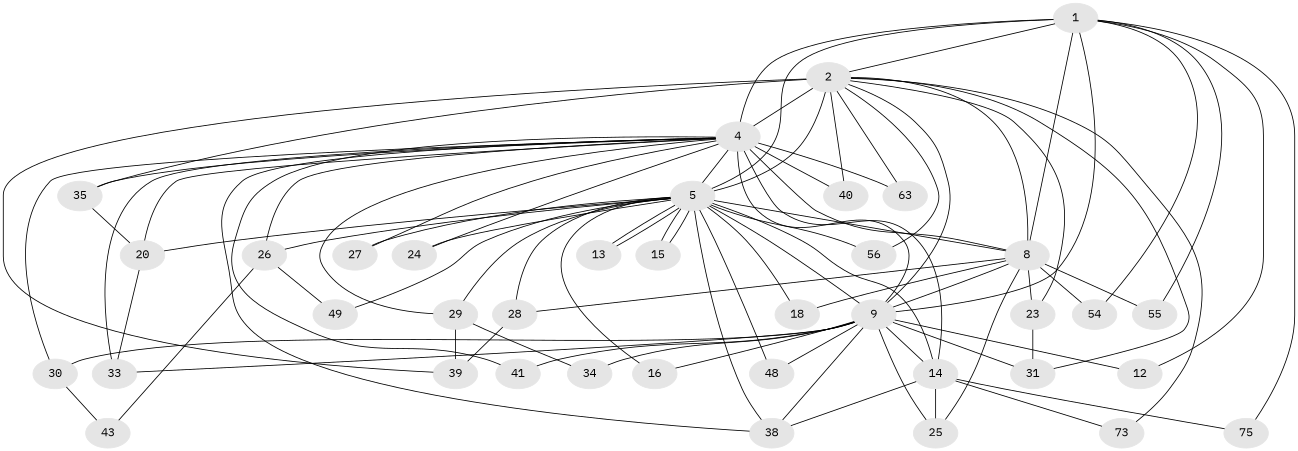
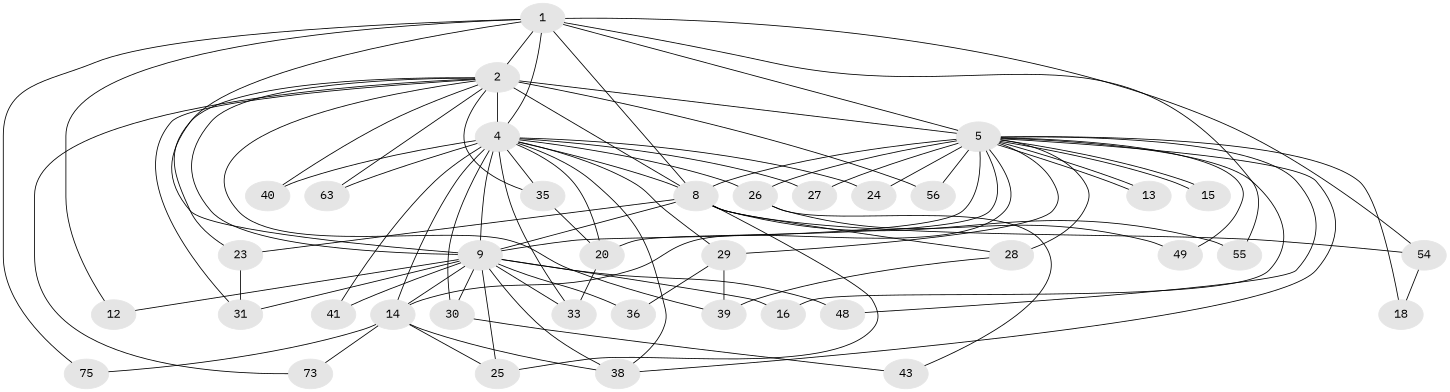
edge "4" -- "5": removed
edge "8" -- "18": now "54" -- "18"
node "34": label "34" -> "36"
